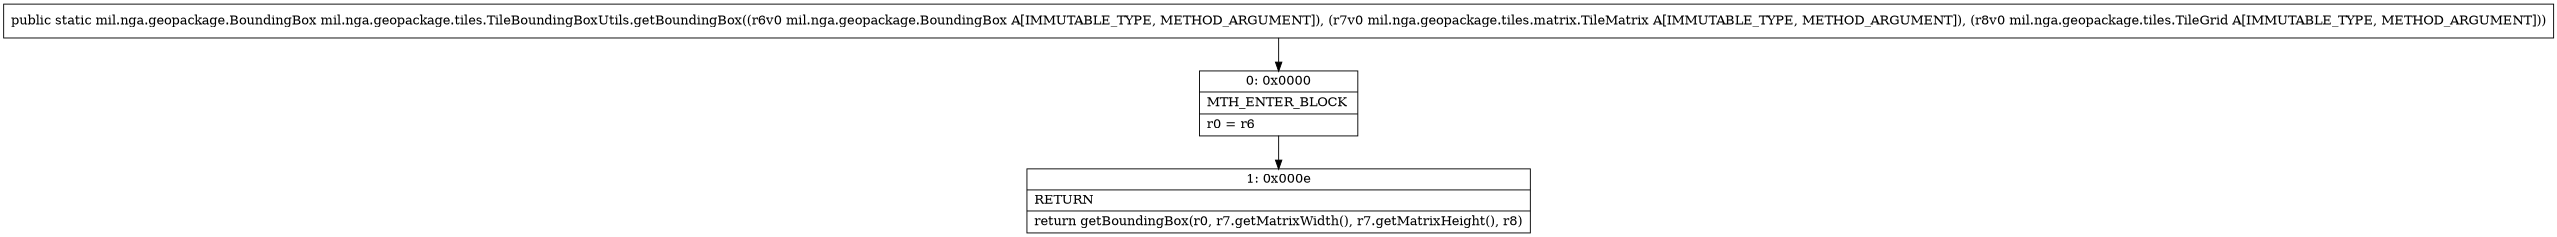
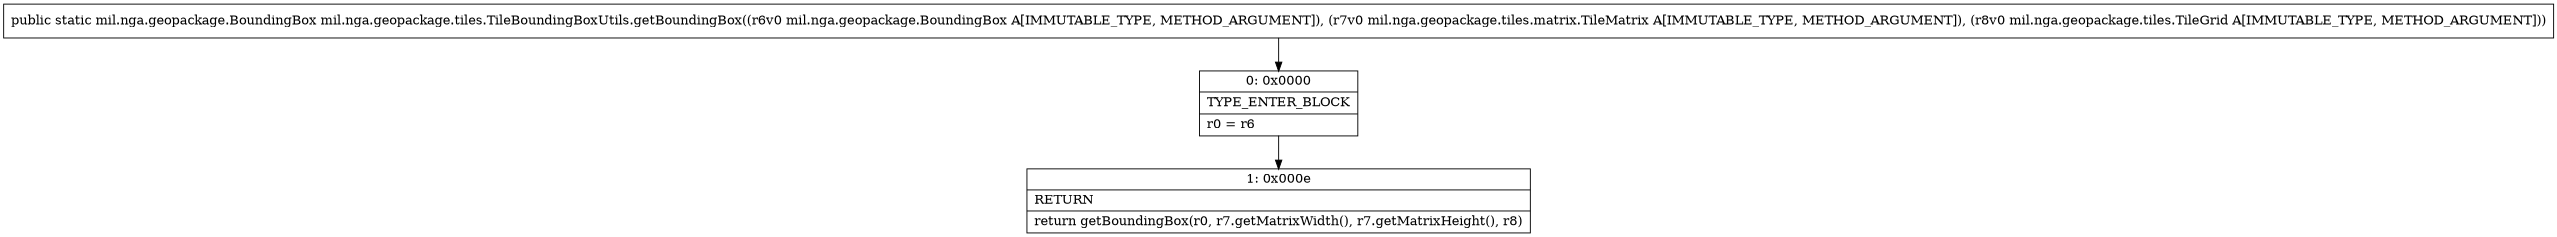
node "0: 0x0000": text "MTH_ENTER_BLOCK" -> "TYPE_ENTER_BLOCK"
